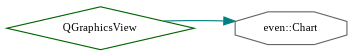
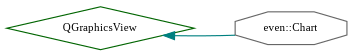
edge "QGraphicsView" -> "even::Chart": reversed
